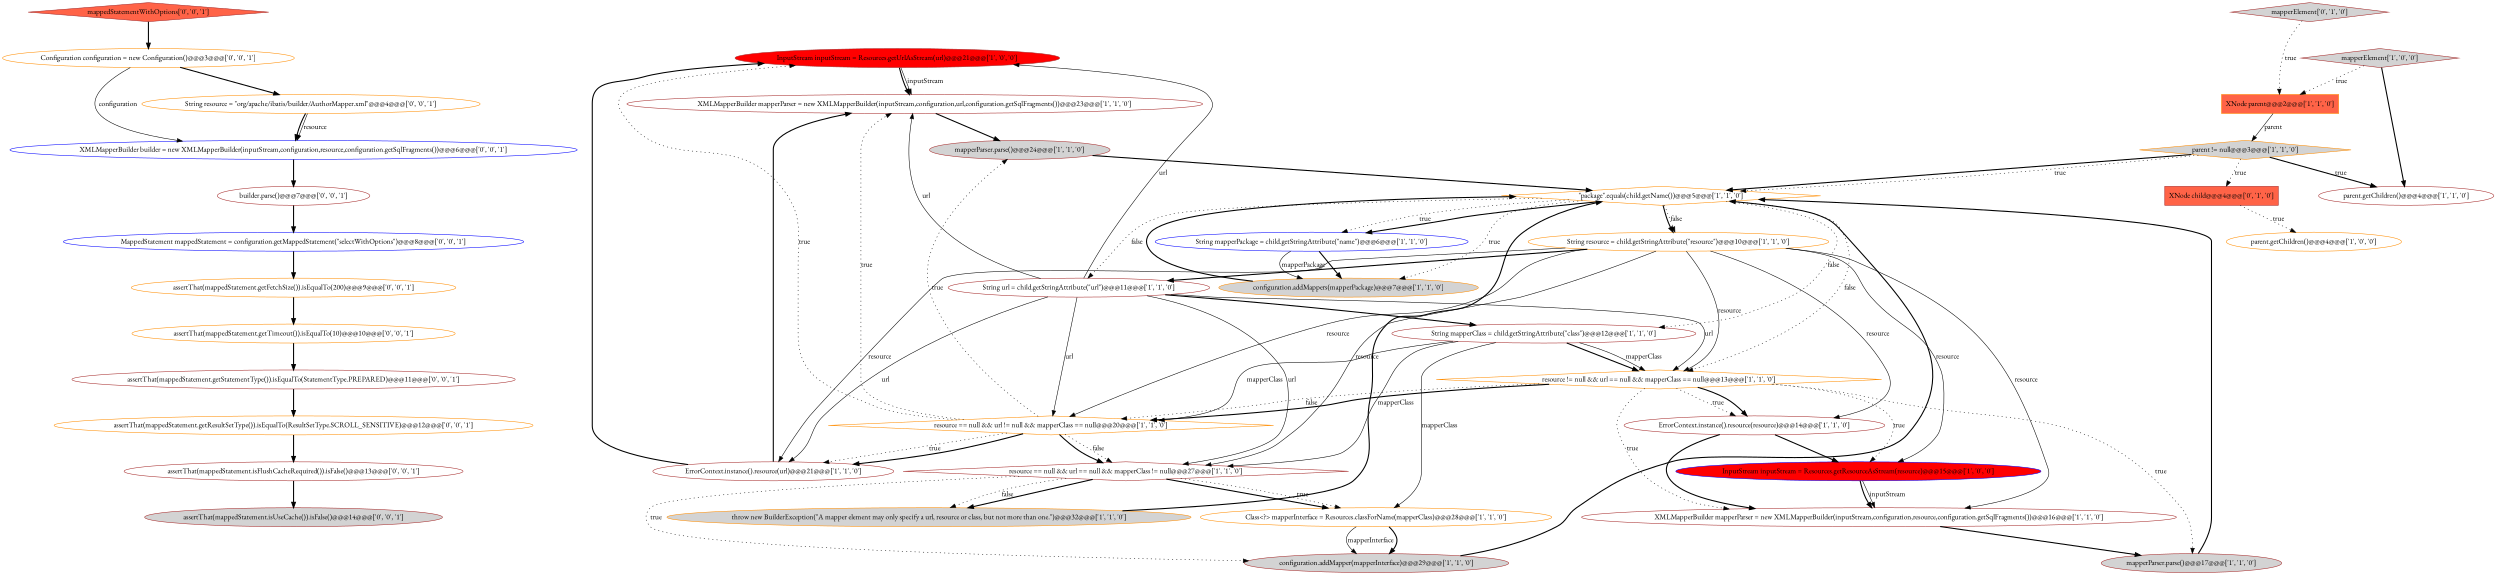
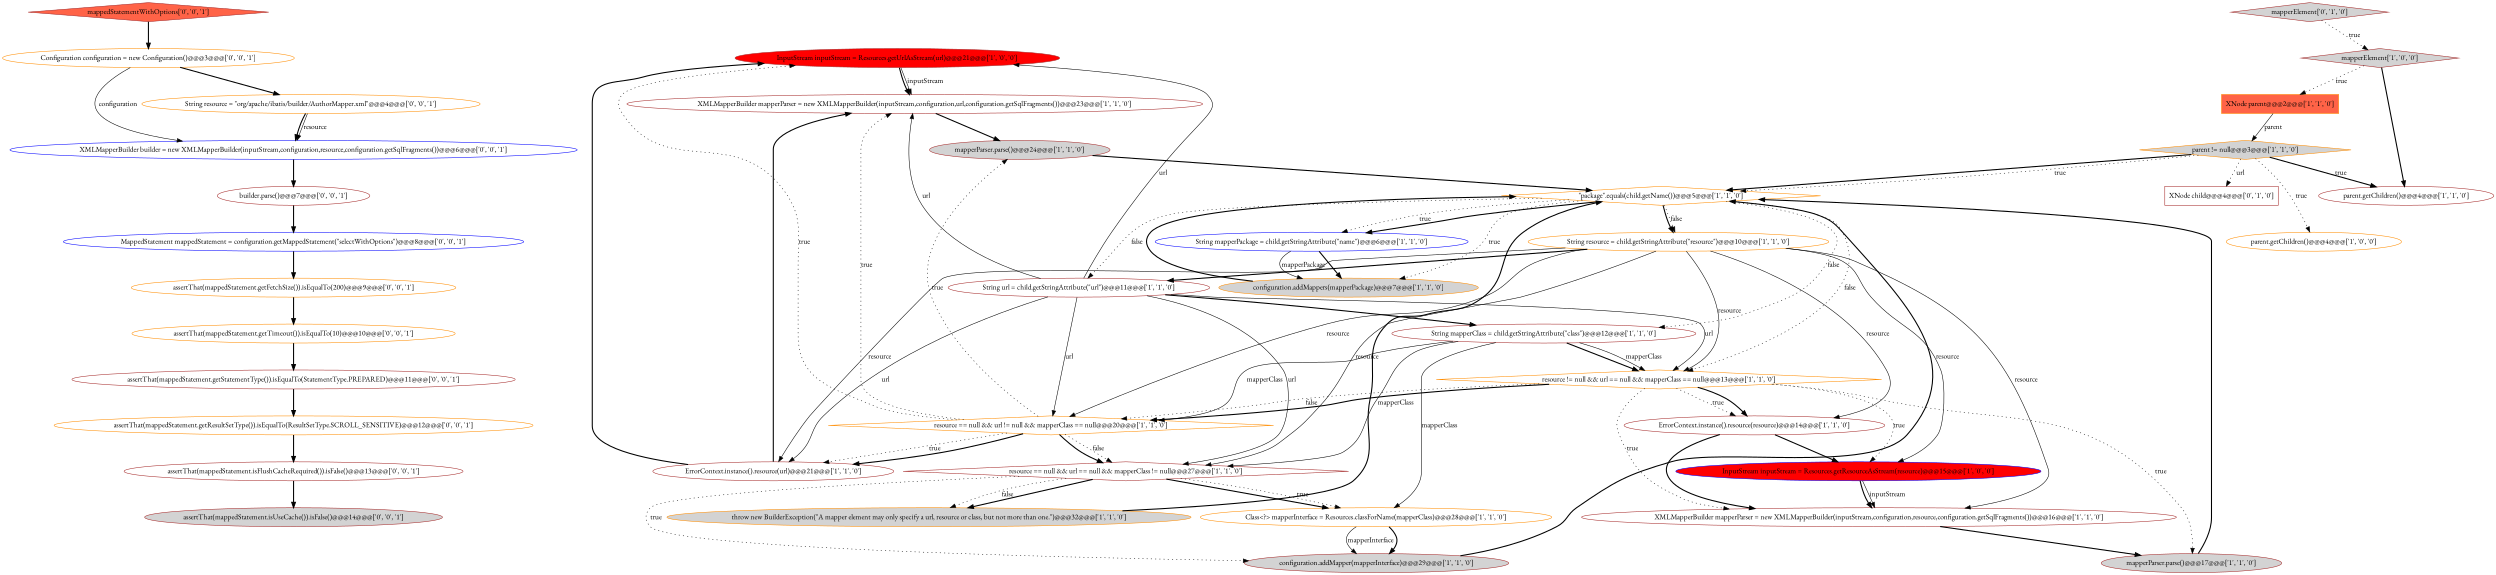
edge "mapperElement['0', '1', '0']" -> "XNode parent@@@2@@@['1', '1', '0']": now "mapperElement['0', '1', '0']" -> "mapperElement['1', '0', '0']"
edge "parent != null@@@3@@@['1', '1', '0']" -> "XNode child@@@4@@@['0', '1', '0']": label "true" -> "url"
node "XNode child@@@4@@@['0', '1', '0']": fillcolor tomato -> white
edge "XNode child@@@4@@@['0', '1', '0']" -> "parent.getChildren()@@@4@@@['1', '0', '0']": now "parent != null@@@3@@@['1', '1', '0']" -> "parent.getChildren()@@@4@@@['1', '0', '0']"
